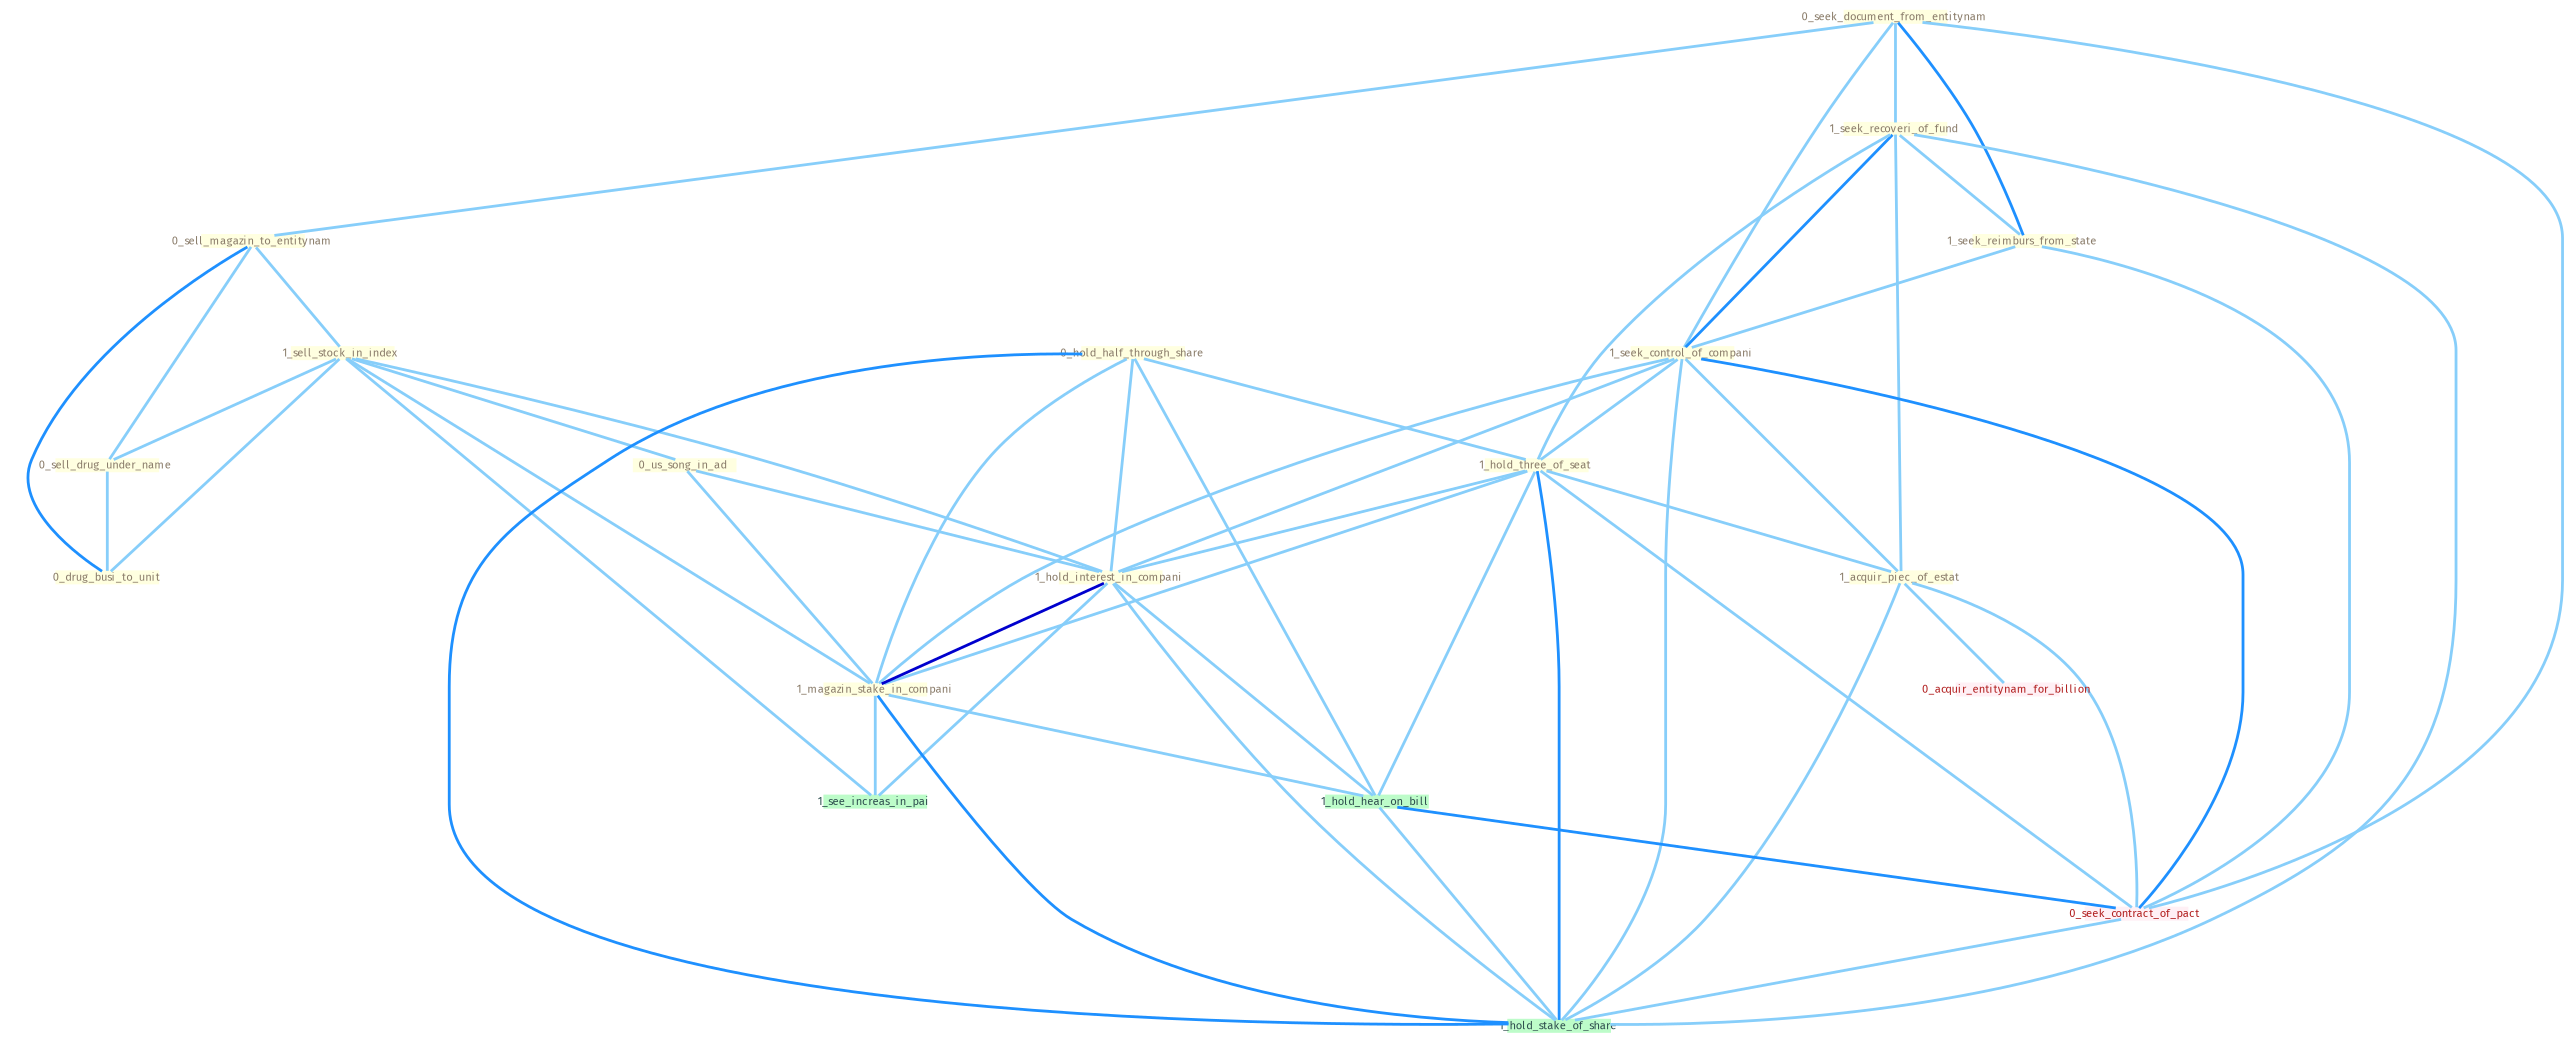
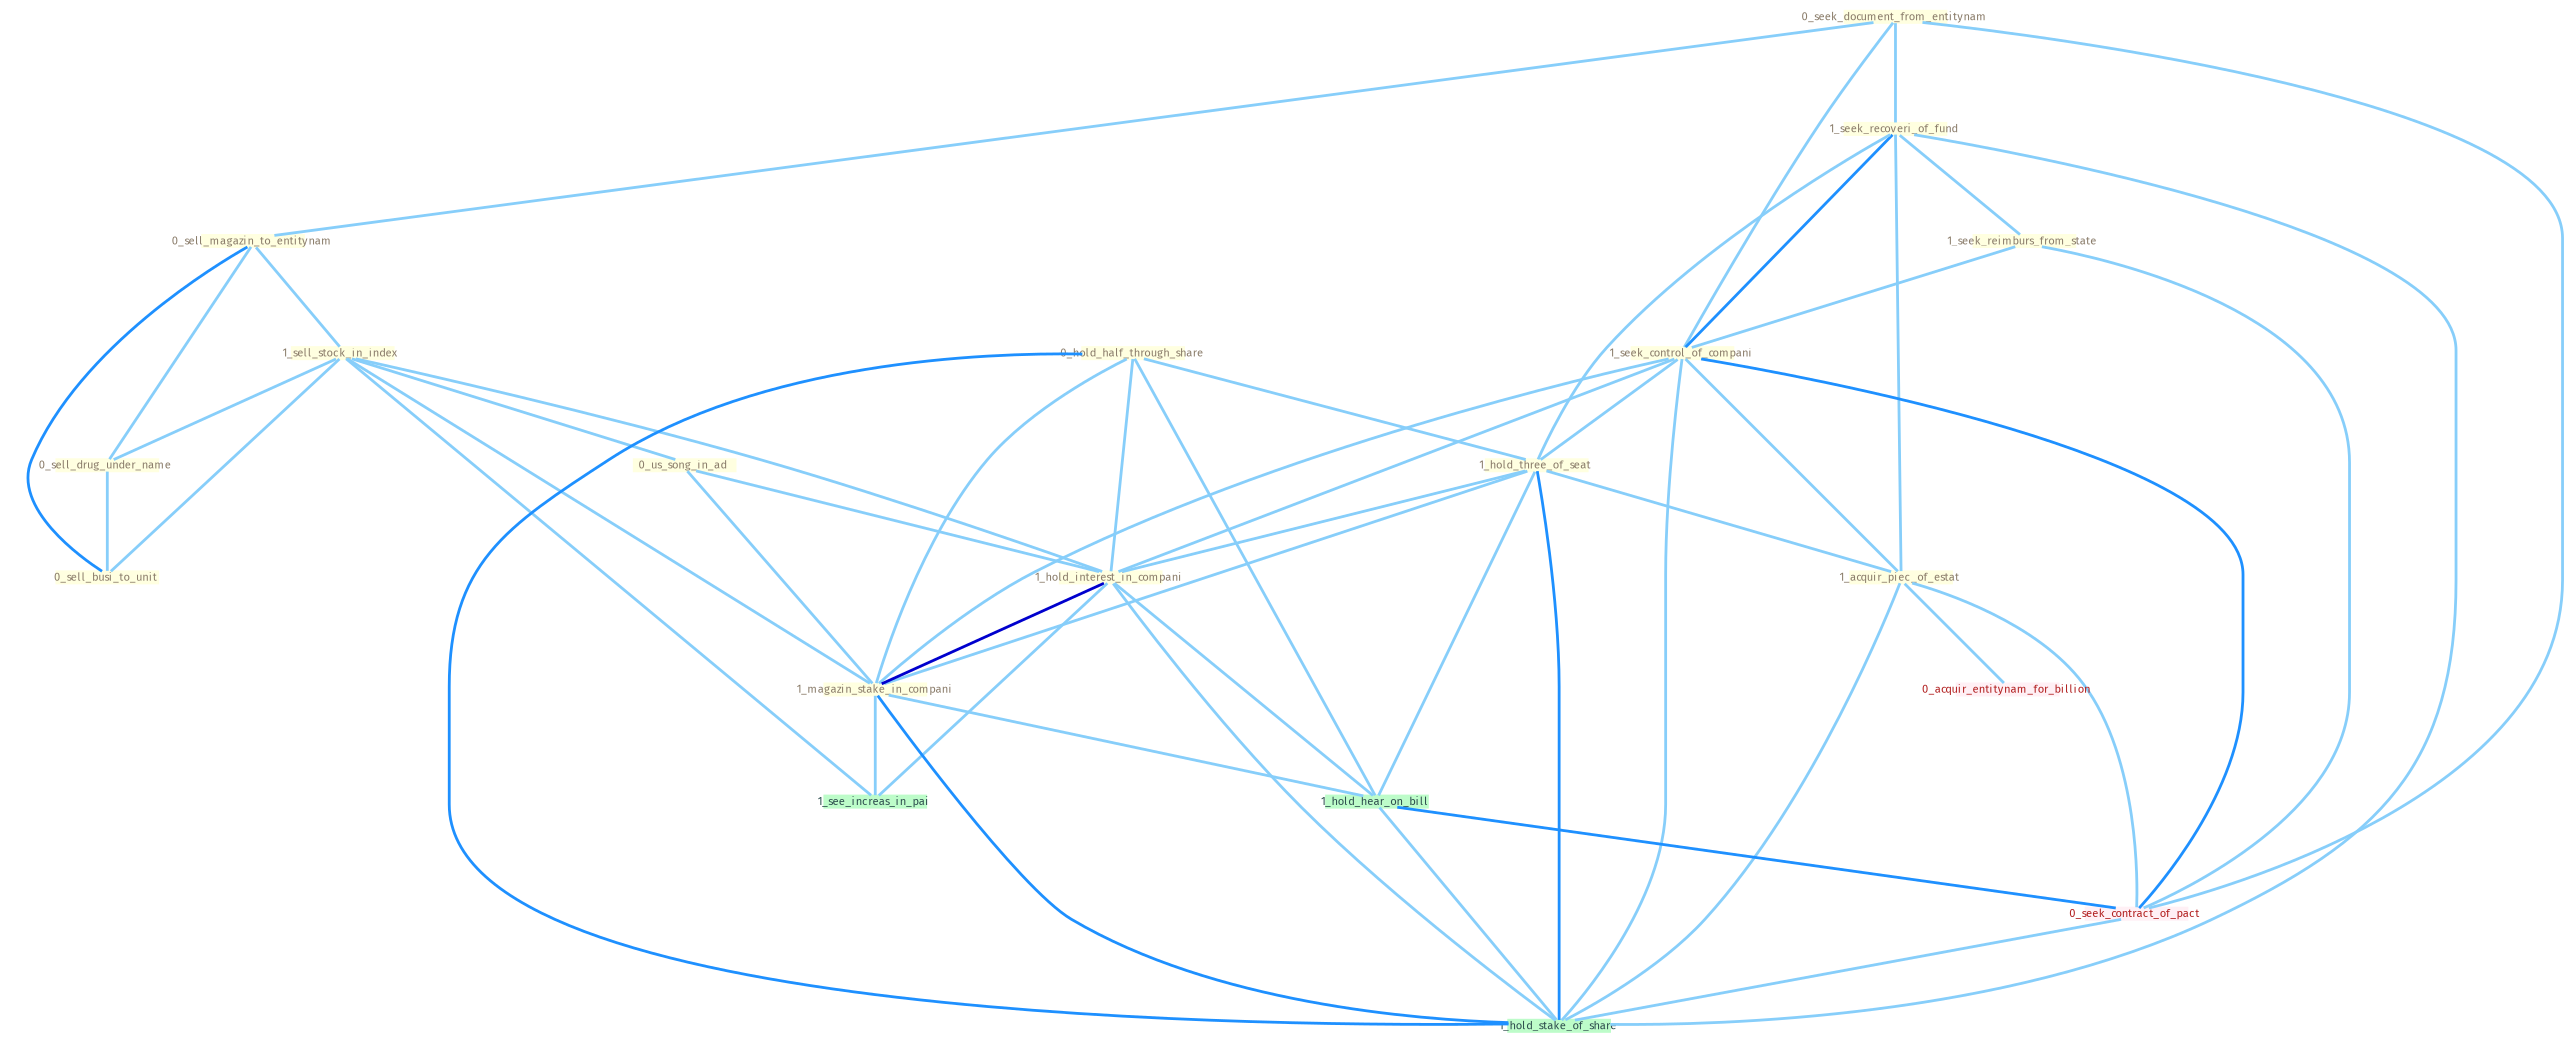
edge "0_seek_document_from_entitynam" -- "1_seek_reimburs_from_state": removed
node "0_drug_busi_to_unit": label "0_drug_busi_to_unit" -> "0_sell_busi_to_unit"
edge "1_hold_three_of_seat" -- "0_seek_contract_of_pact": removed
